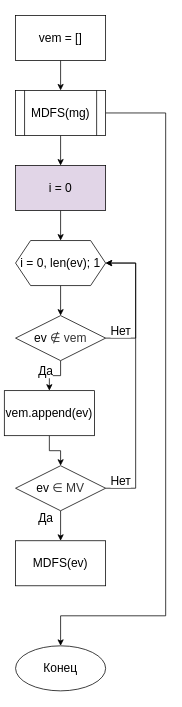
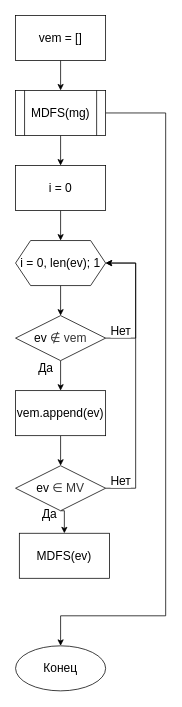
node "i = 0": fillcolor #e1d5e7 -> #ffffff
node "vem.append(ev)": moved (49, 413) -> (60, 413)
node "MDFS(ev)": moved (60, 563) -> (64, 555)
